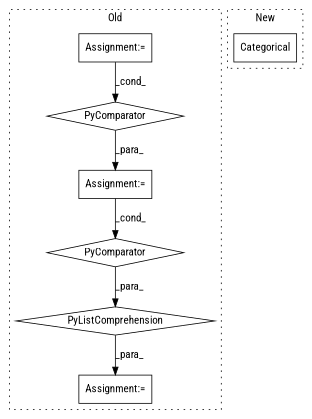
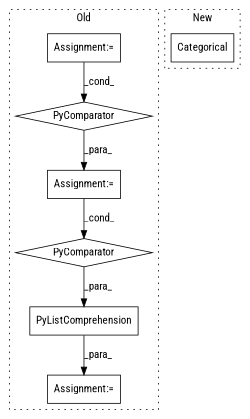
node "PyListComprehension": shape diamond -> box
